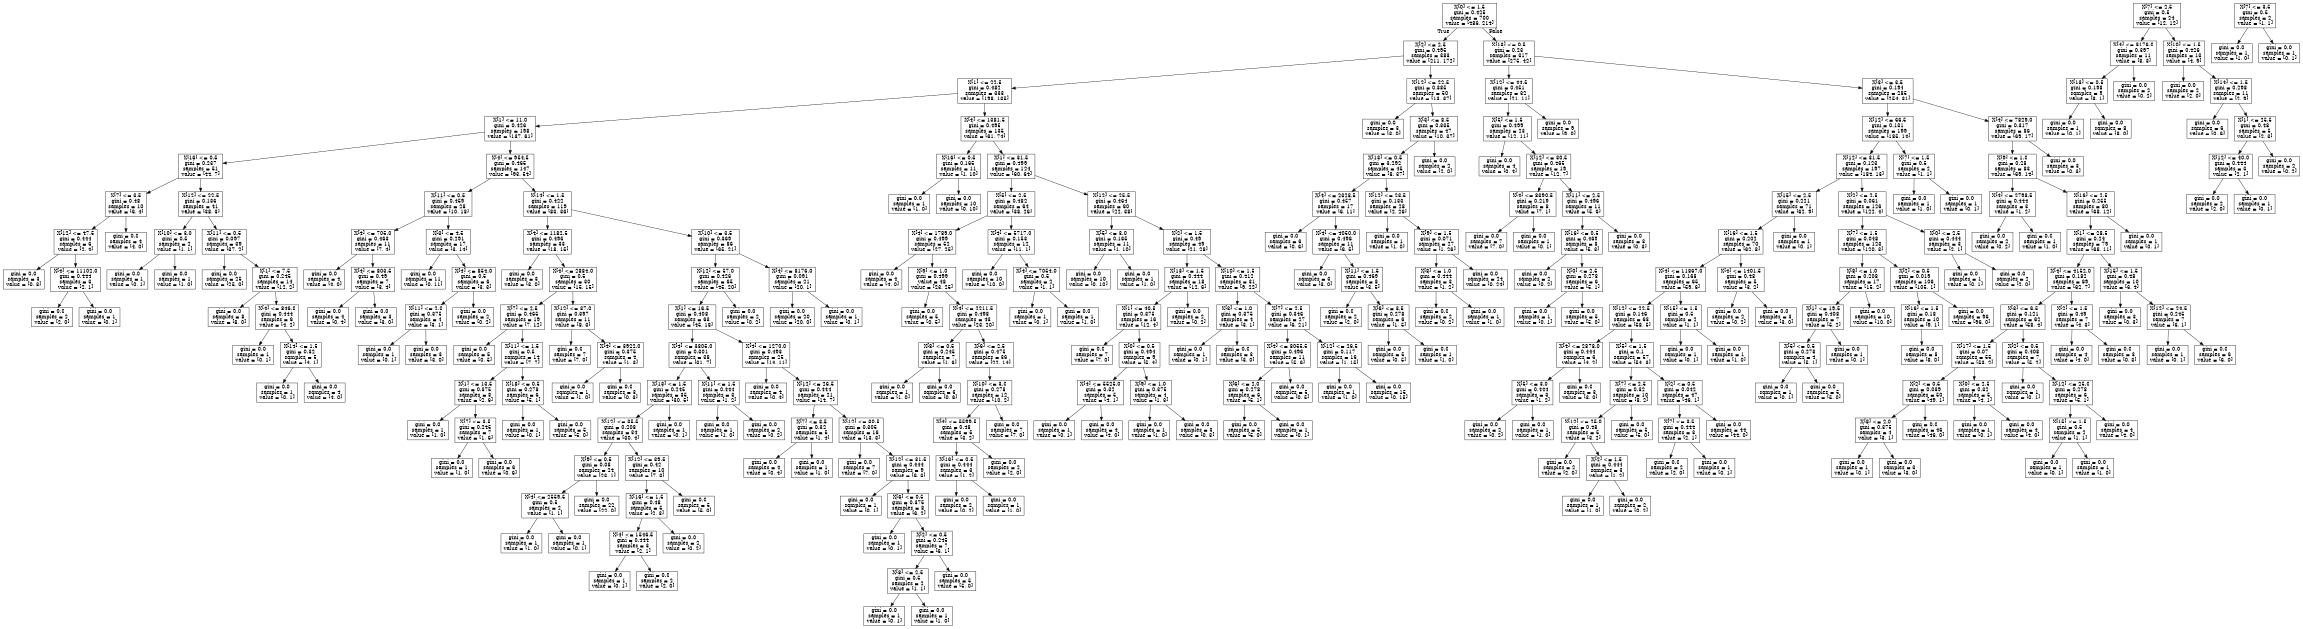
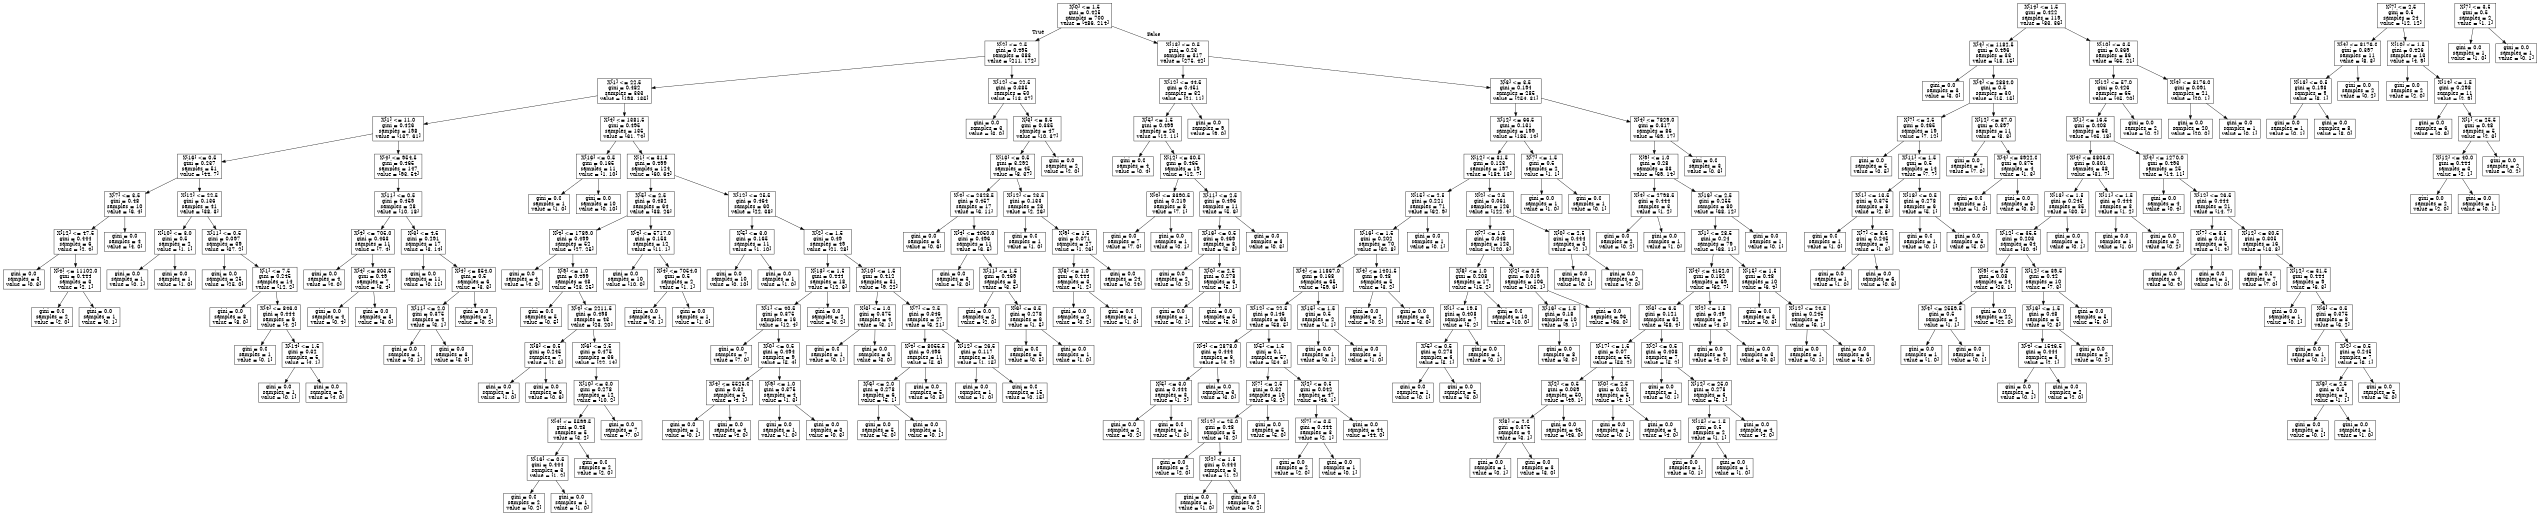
edge "X[4] <= 954.5 gini = 0.465 samples = 147 value = [93, 54]" -> "X[14] <= 1.5 gini = 0.422 samples = 119 value = [83, 36]": removed
node "X[9] <= 1.0 gini = 0.499 value = 48 value = [23, 25]": label "X[9] <= 1.0 gini = 0.499 value = 48 value = [23, 25]" -> "X[9] <= 1.0 gini = 0.499 samples = 48 value = [23, 25]"
node "X[5] <= 0.5 gini = 0.278 samples = 4 value = [5, 1]": label "X[5] <= 0.5 gini = 0.278 samples = 4 value = [5, 1]" -> "X[5] <= 0.5 gini = 0.278 samples = 6 value = [5, 1]"
node "X[7] <= 3.5 gini = 0.32 samples = 5 value = [1, 4]": label "X[7] <= 3.5 gini = 0.32 samples = 5 value = [1, 4]" -> "X[7] <= 3.5 gini = 0.31 samples = 5 value = [1, 4]"
